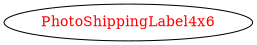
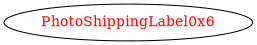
node "PhotoShippingLabel4x6": label "PhotoShippingLabel4x6" -> "PhotoShippingLabel0x6"
